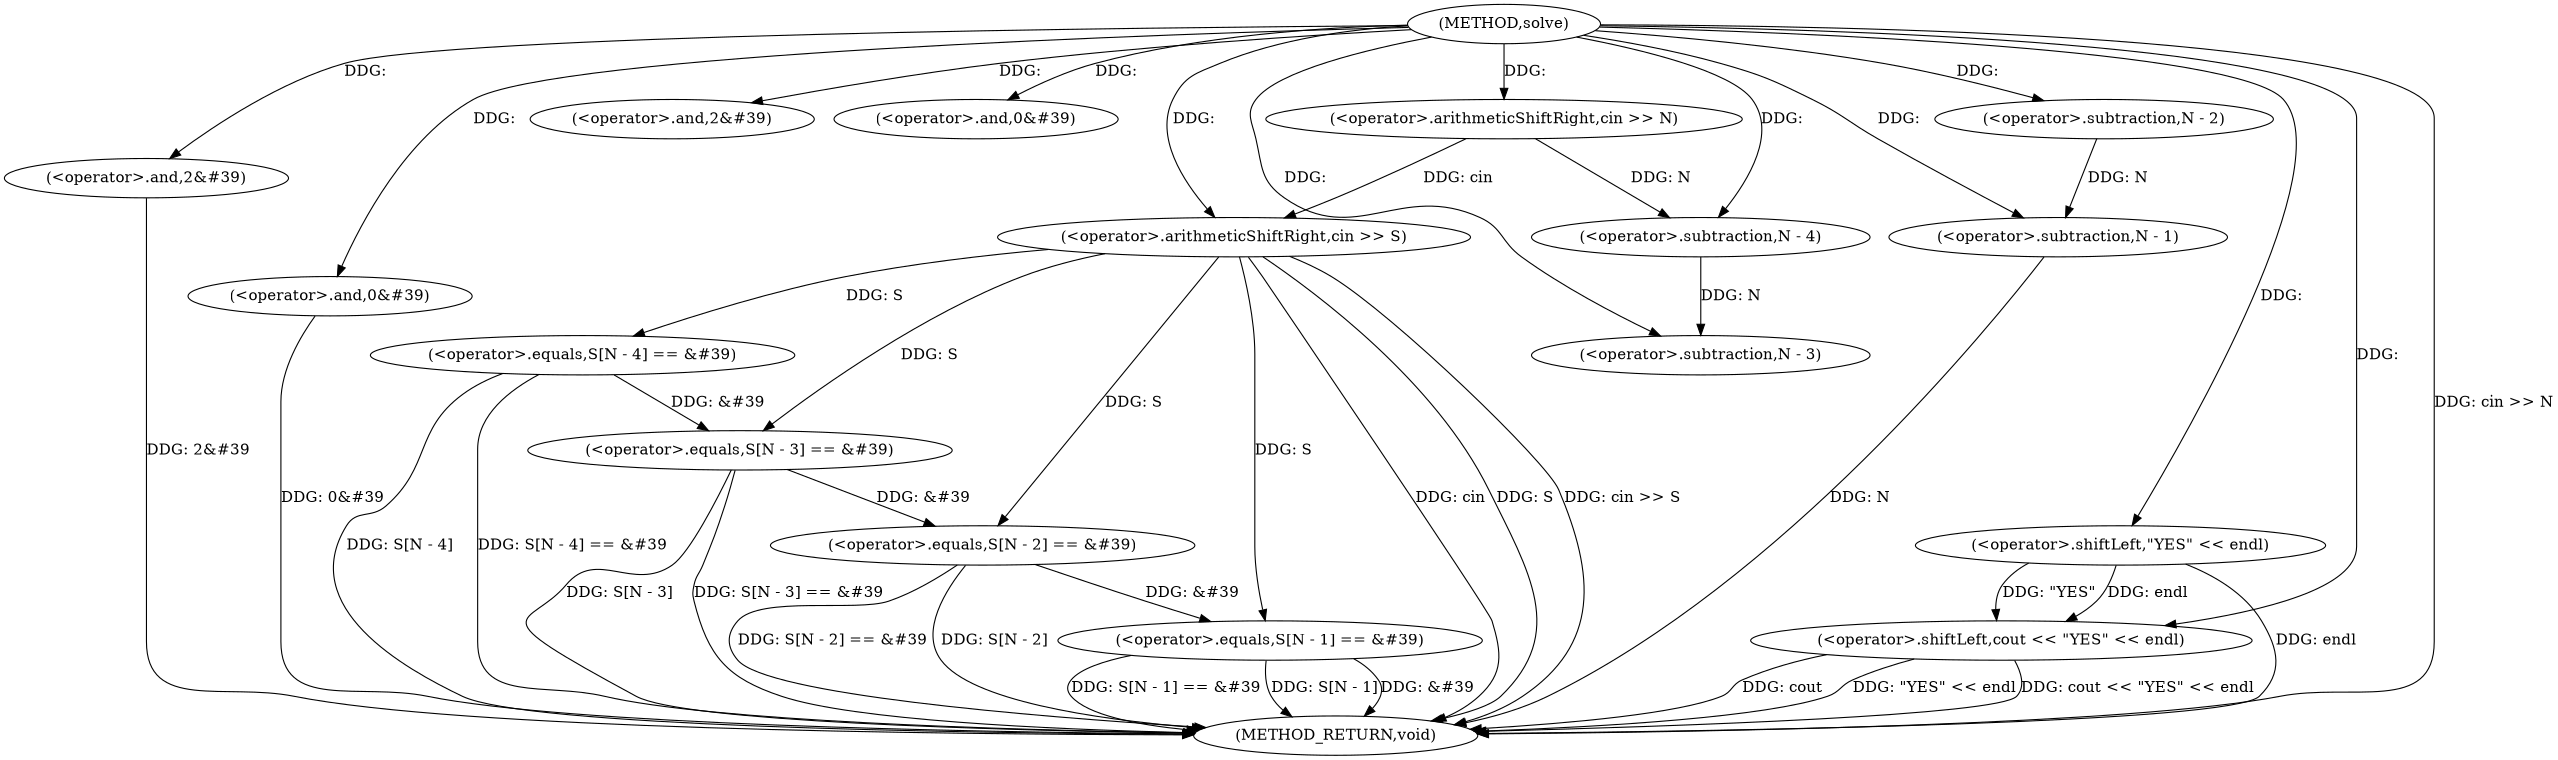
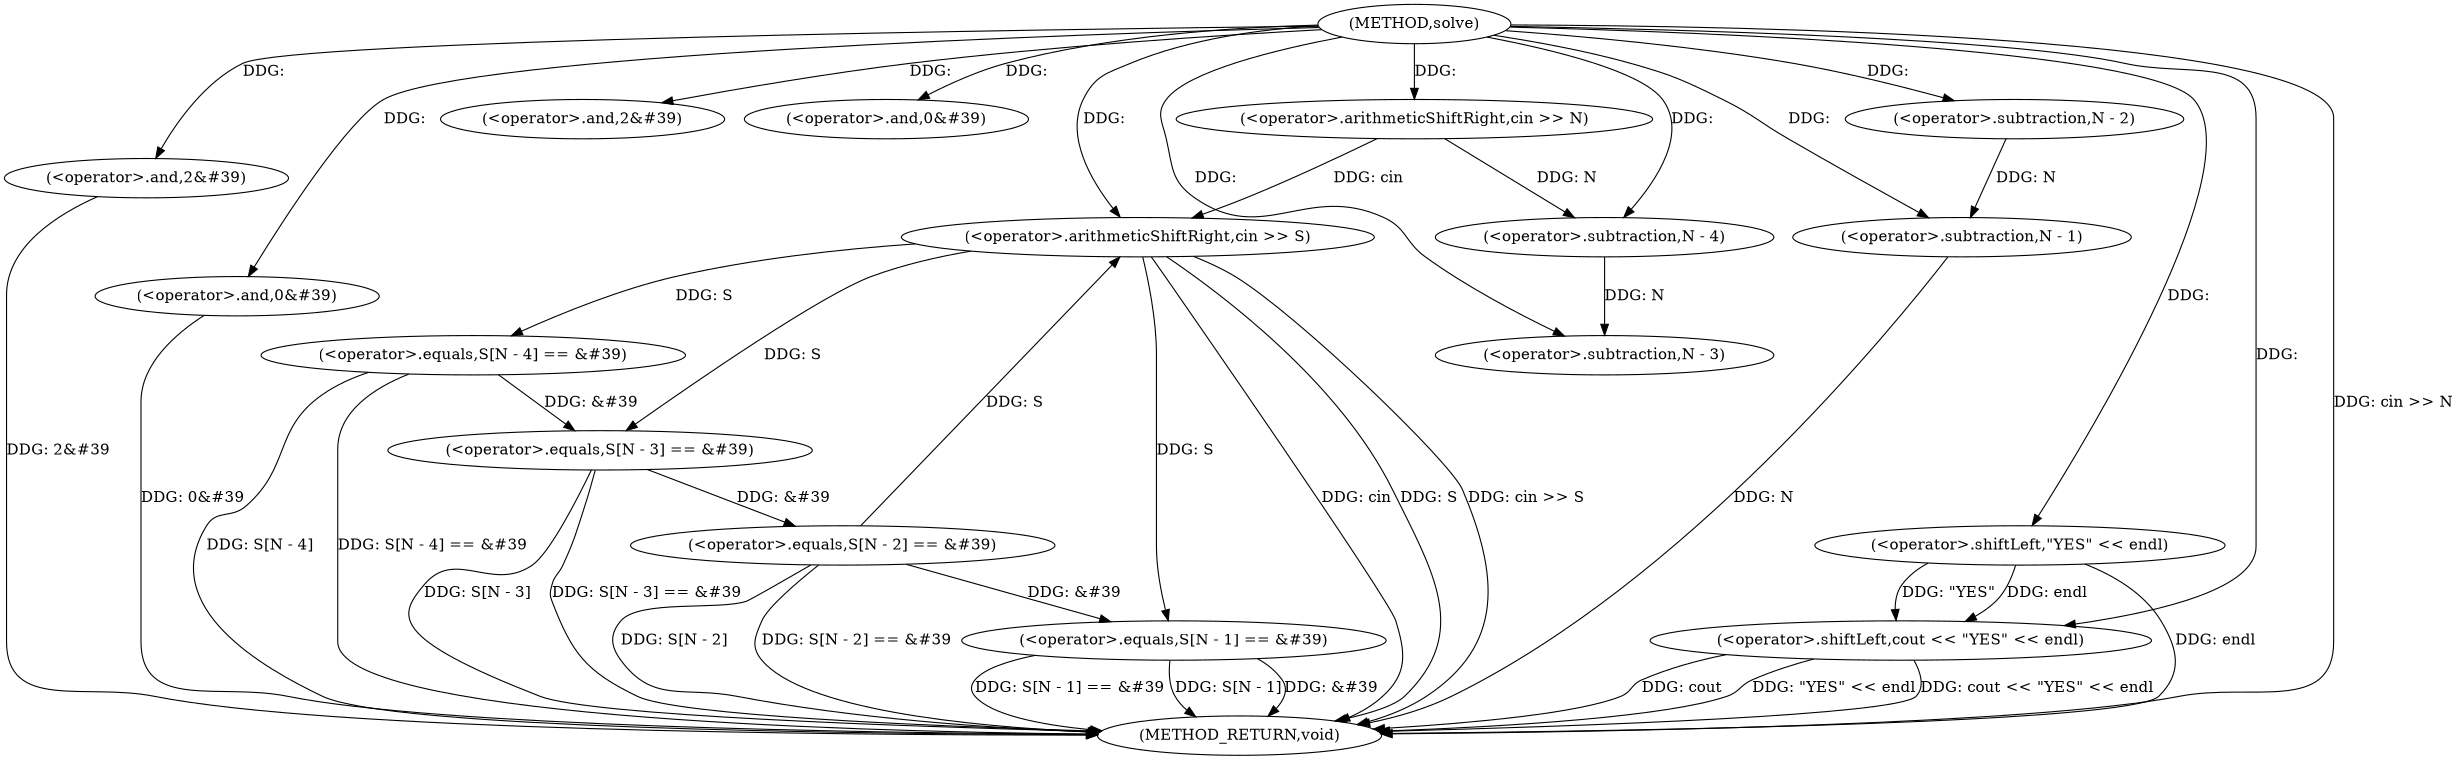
edge "(<operator>.arithmeticShiftRight,cin >> S)" -> "(<operator>.equals,S[N - 2] == &#39)": reversed
